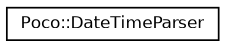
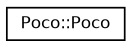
node "Poco::DateTimeParser": label "Poco::DateTimeParser" -> "Poco::Poco"
